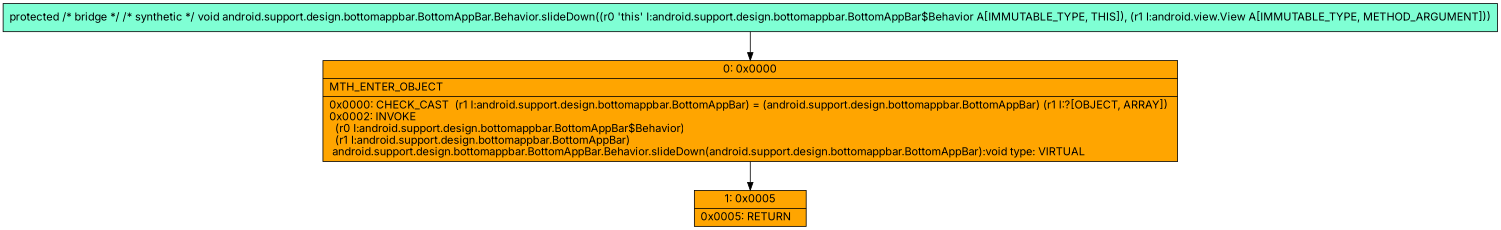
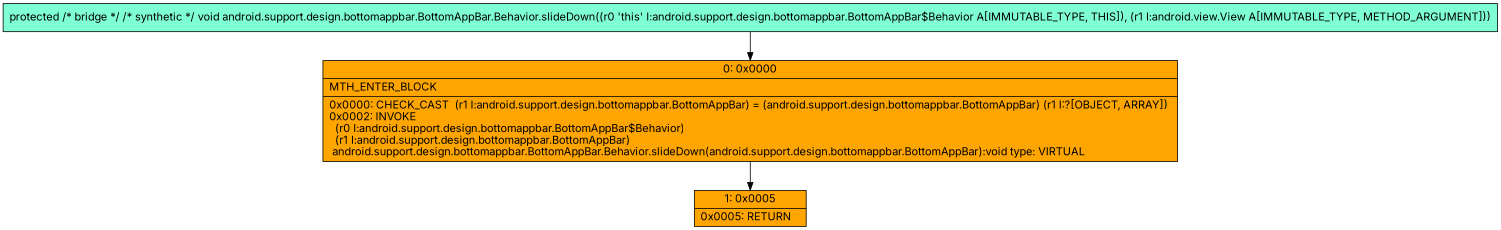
node "0: 0x0000": text "MTH_ENTER_OBJECT" -> "MTH_ENTER_BLOCK"
